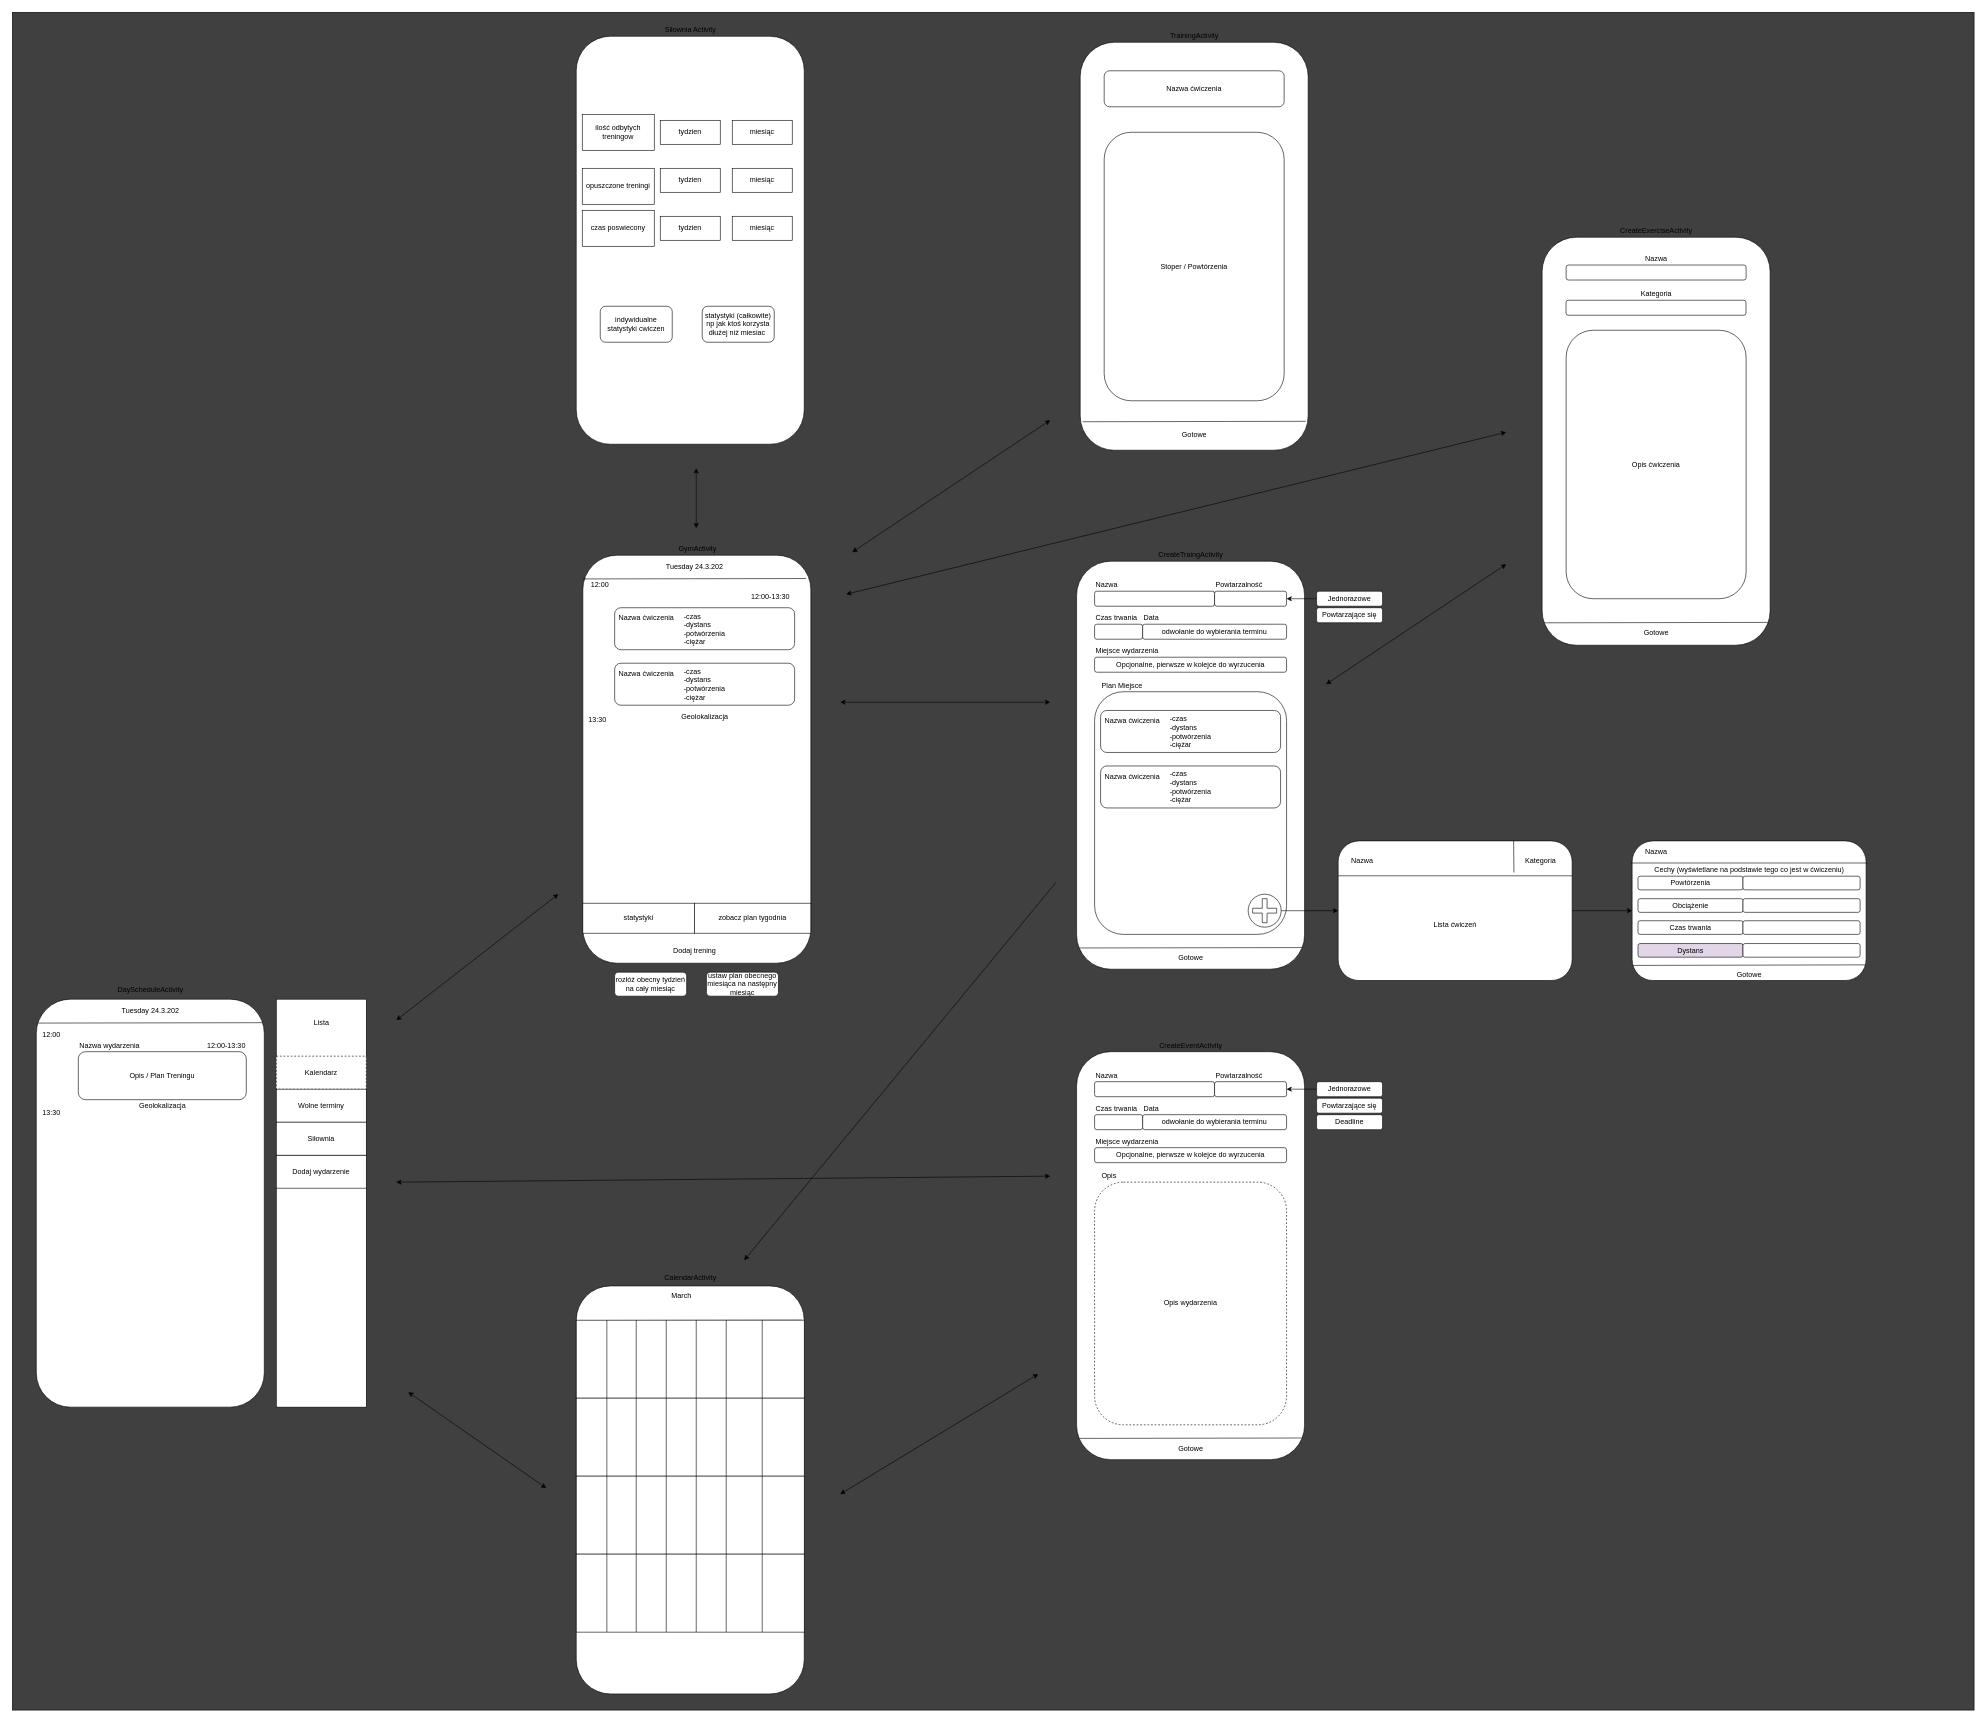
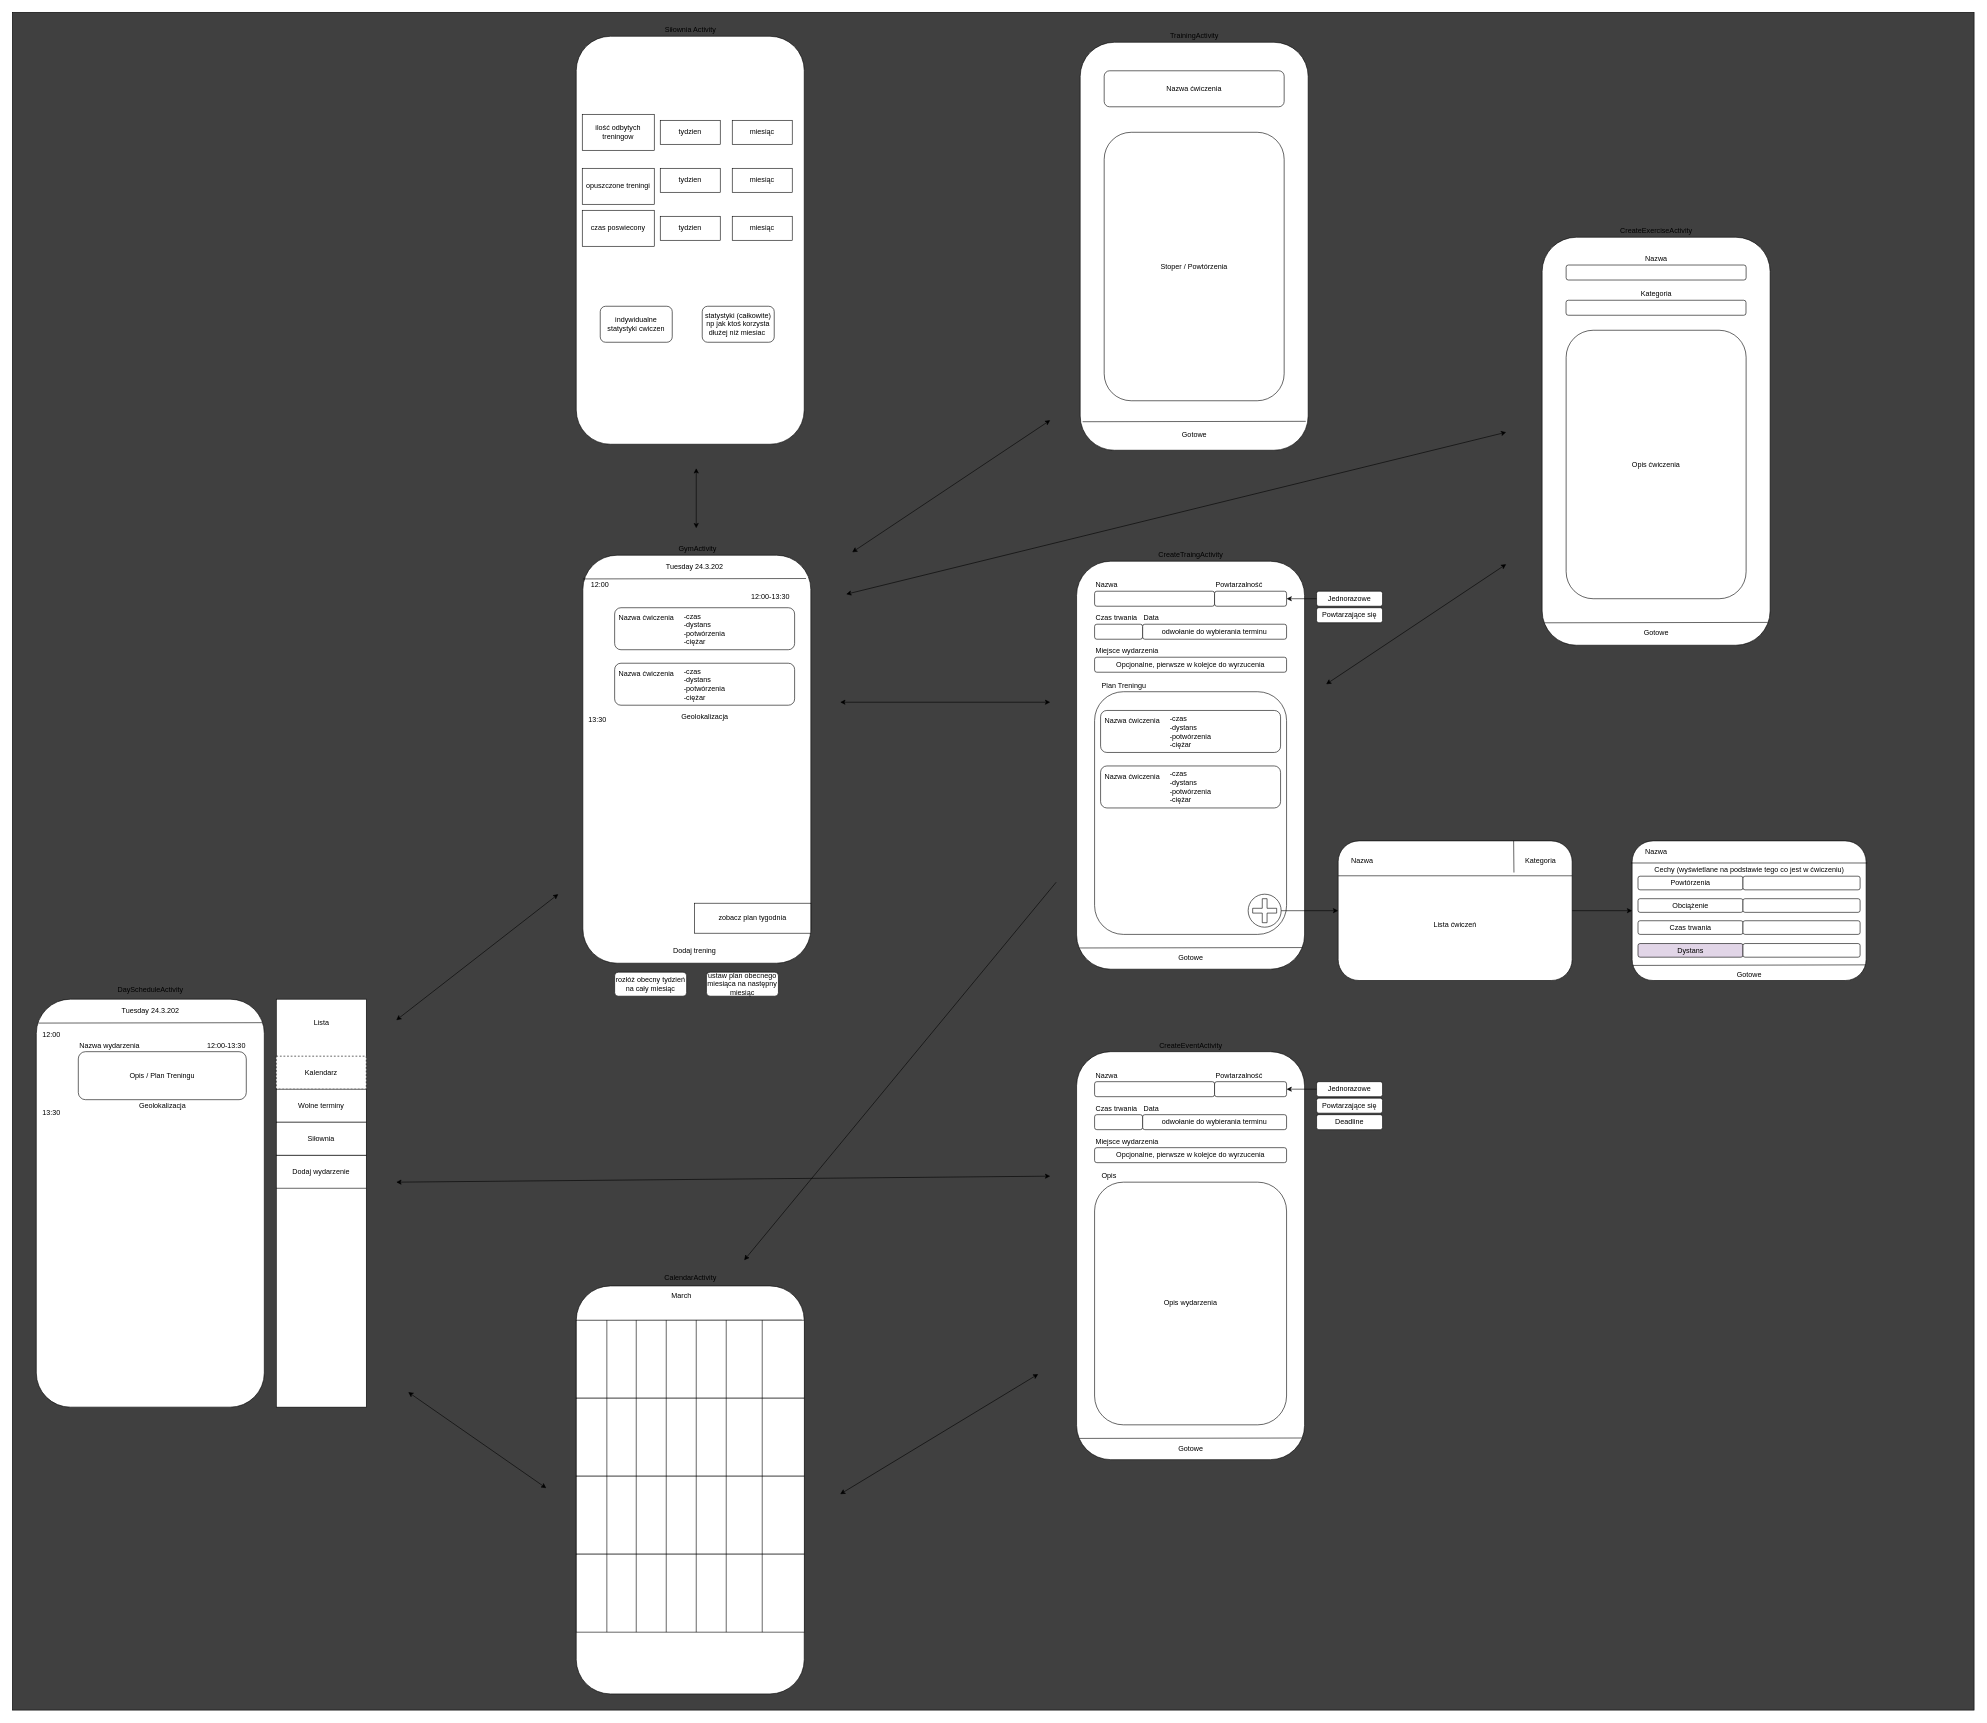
node "Plan Miejsce": label "Plan Miejsce" -> "Plan Treningu"
node "statystyki": removed
node "Opis wydarzenia": style dashed -> solid
